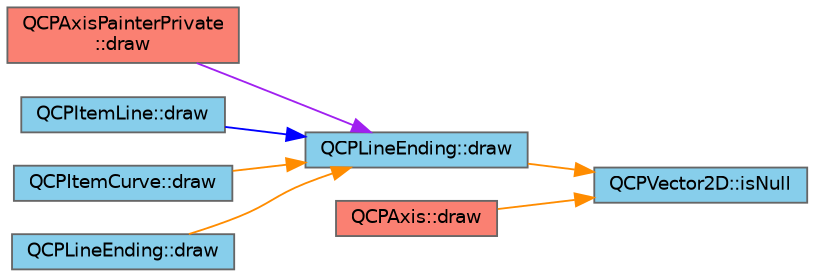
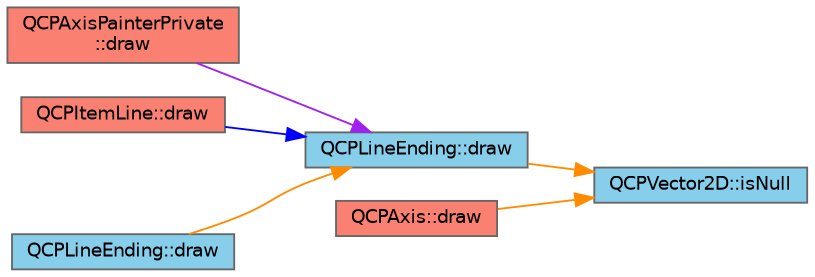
node "QCPItemLine::draw": fillcolor skyblue -> salmon
node "QCPItemCurve::draw": removed
